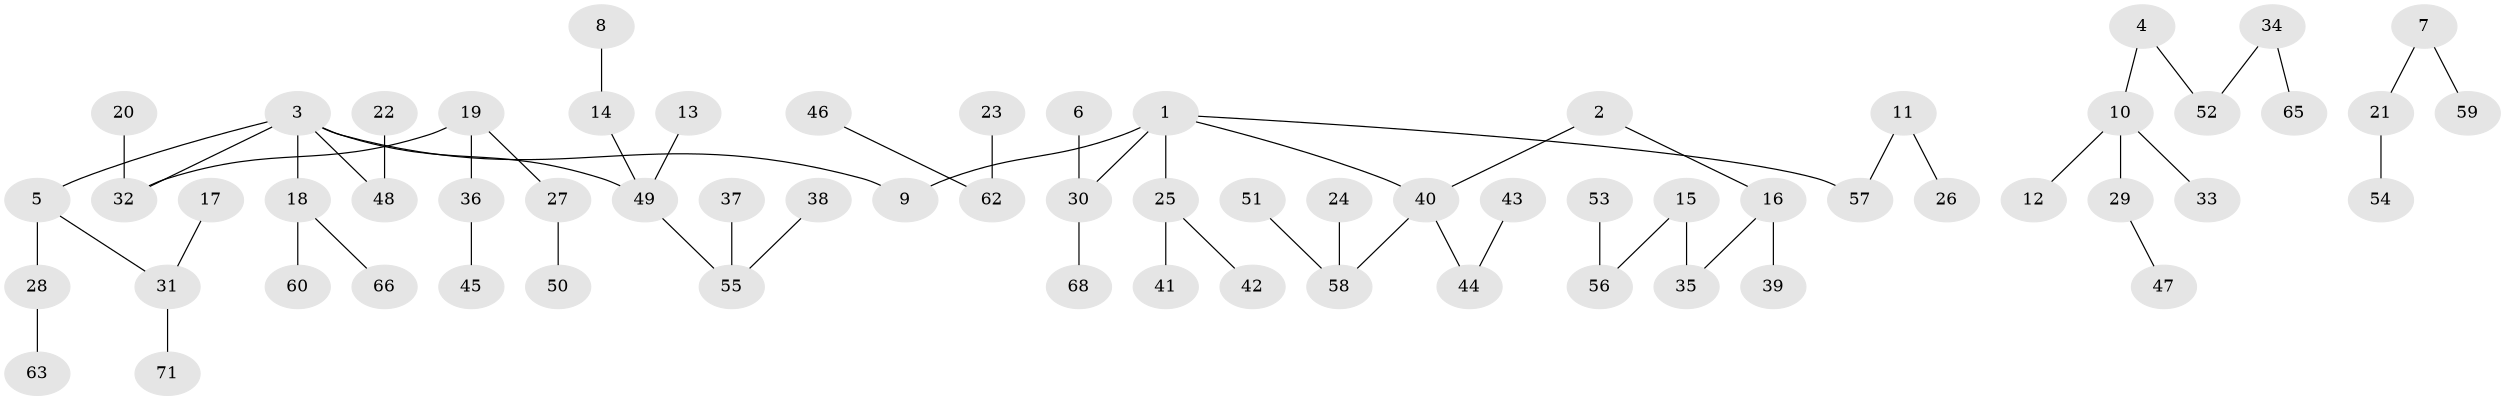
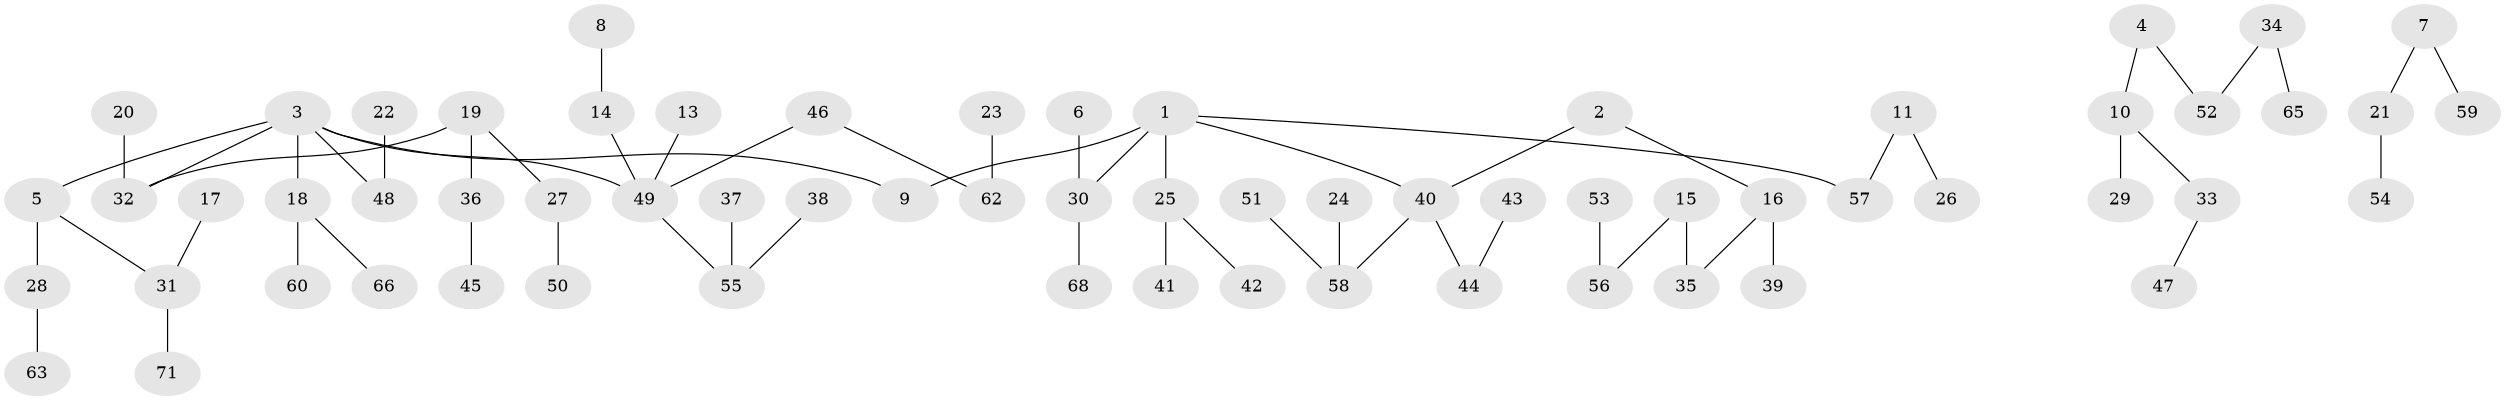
edge "46" -- "49": added
node "12": removed
edge "29" -- "47": now "33" -- "47"
